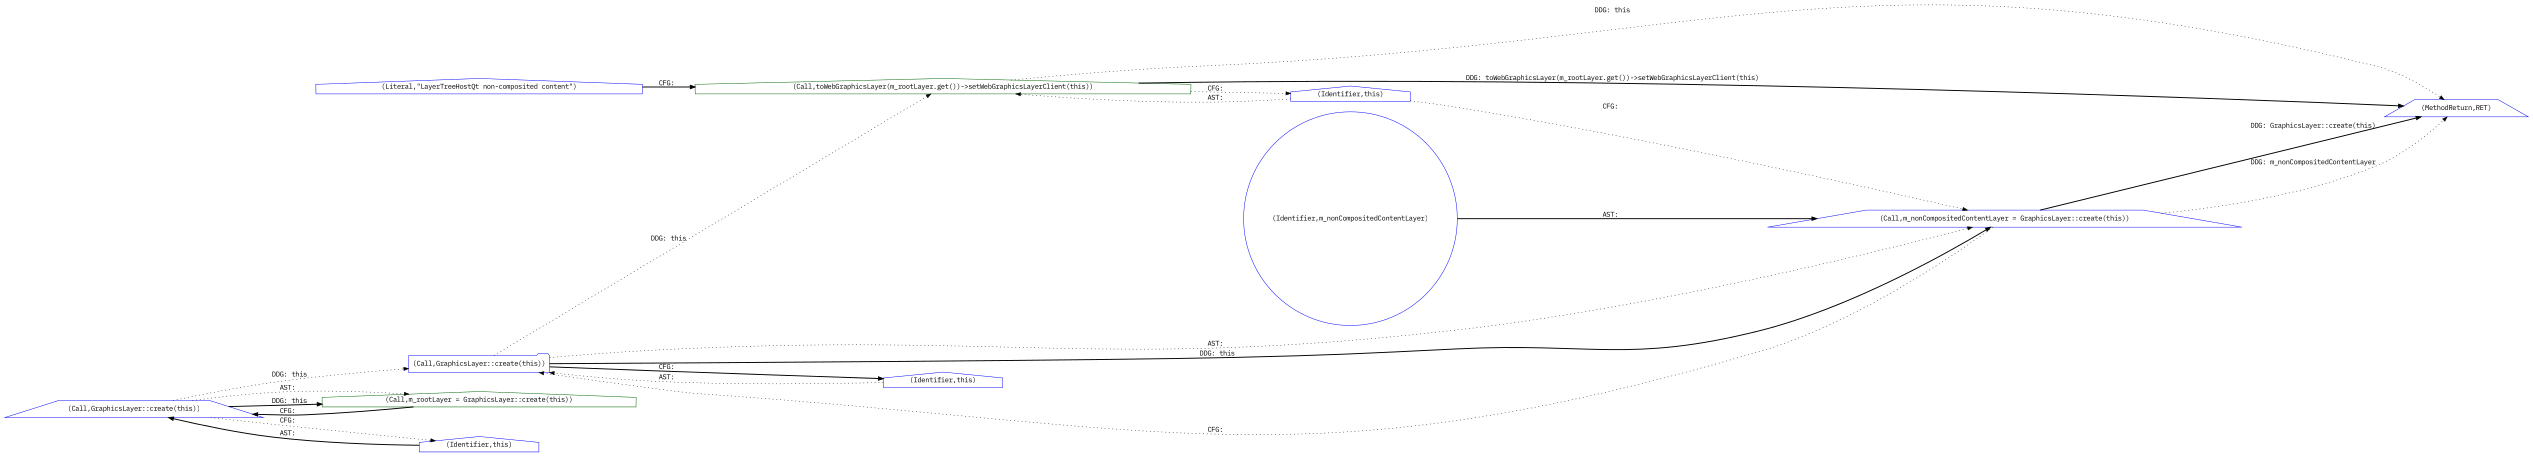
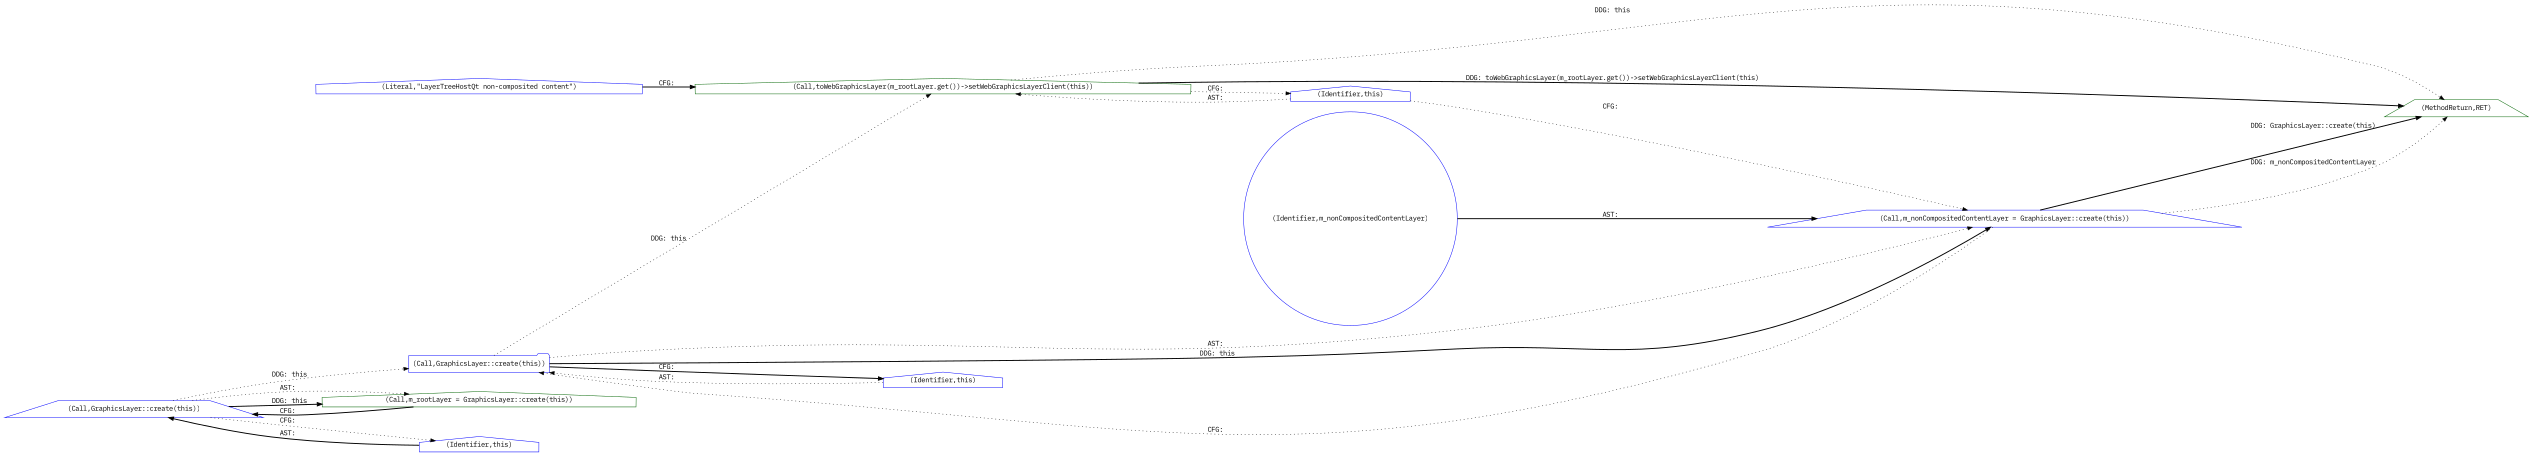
node "(MethodReturn,RET)": color blue -> darkgreen
